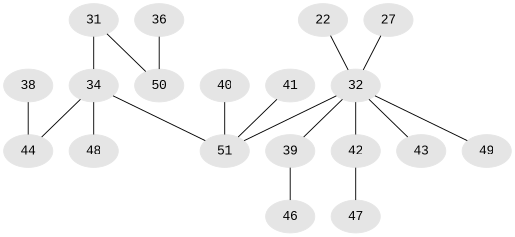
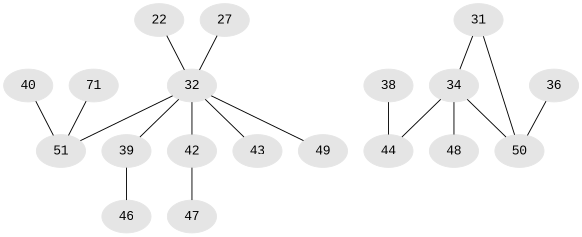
node "41": label "41" -> "71"
edge "34" -- "51": now "34" -- "50"
